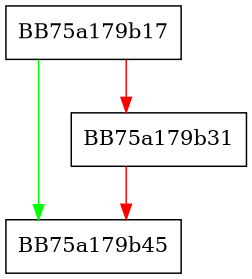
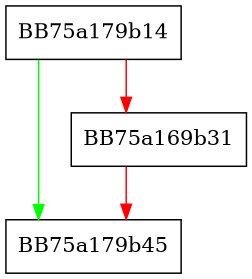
node "BB75a179b17": label "BB75a179b17" -> "BB75a179b14"
node "BB75a179b31": label "BB75a179b31" -> "BB75a169b31"
